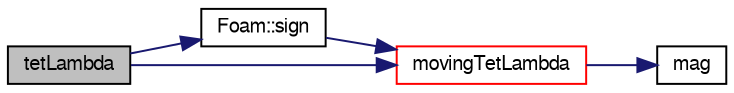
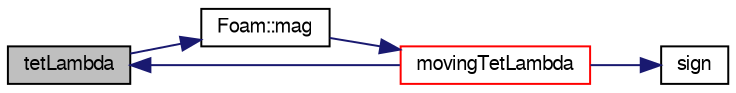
node "Foam::sign": label "Foam::sign" -> "Foam::mag"
edge "tetLambda" -> "movingTetLambda": reversed
node "mag": label "mag" -> "sign"
